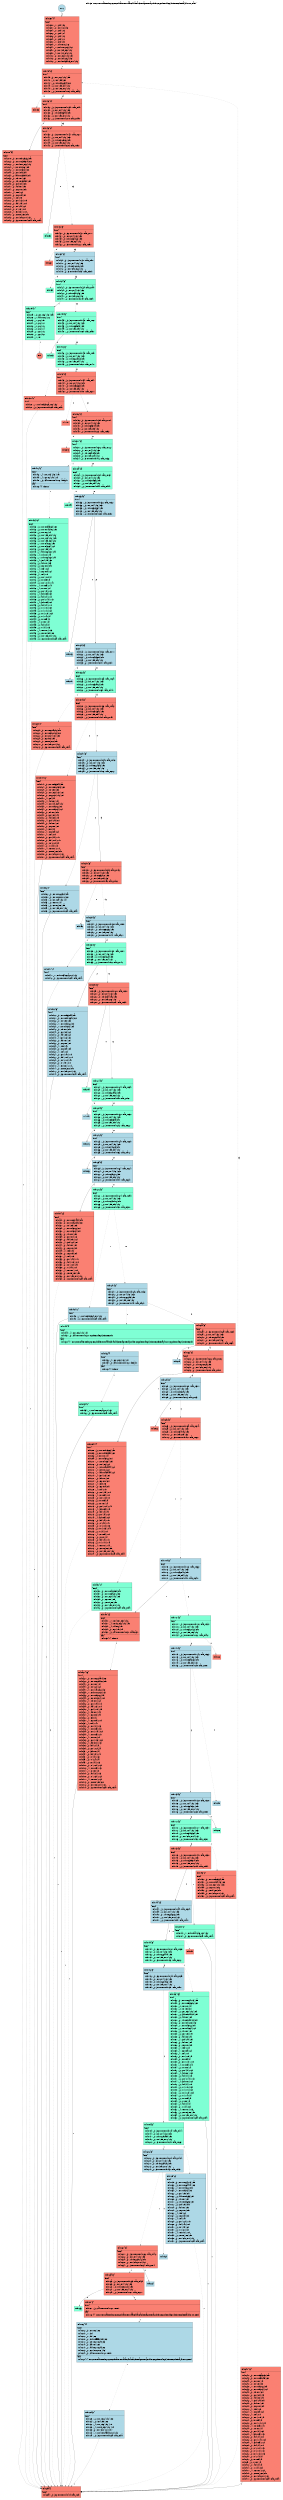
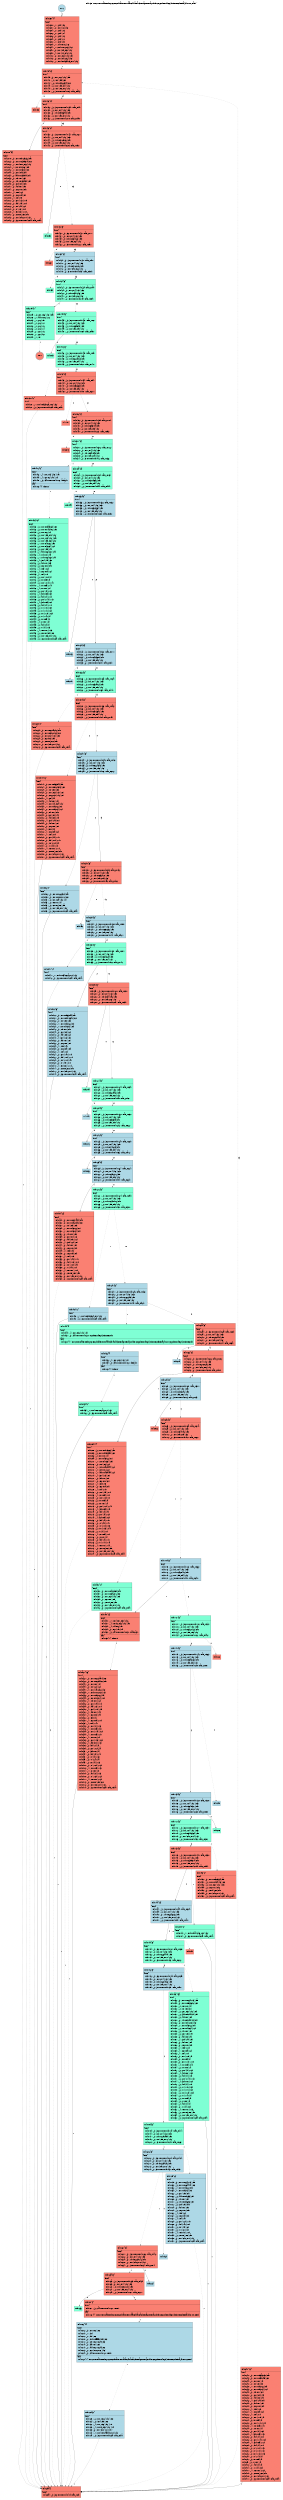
node "Exit": label "Exit" -> "Users"
